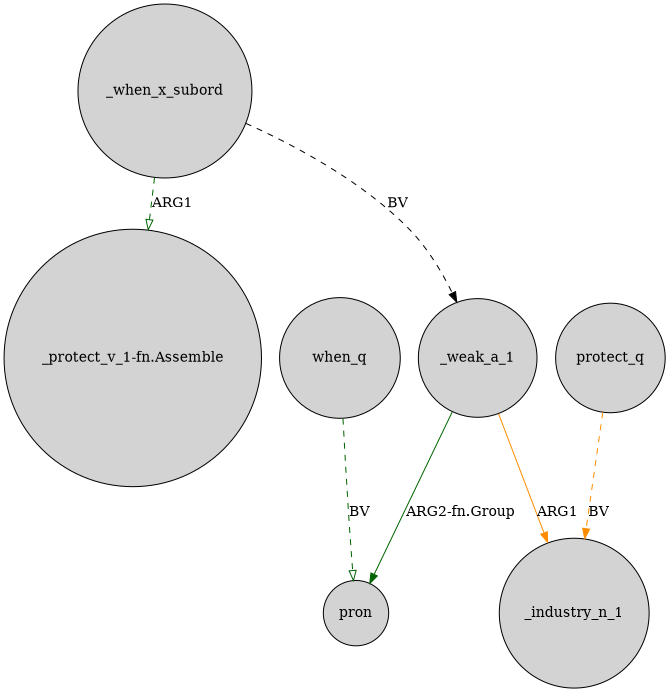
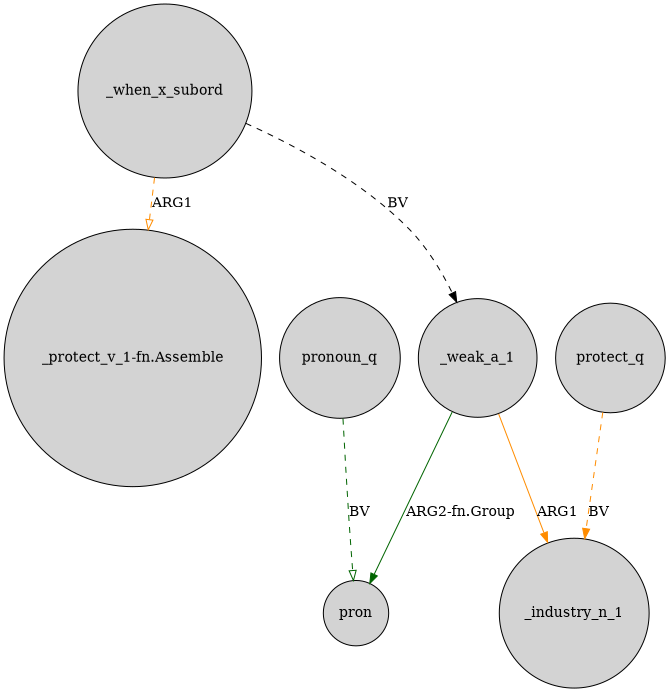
edge "_when_x_subord" -> "_protect_v_1-fn.Assemble": color darkgreen -> darkorange
node "when_q": label "when_q" -> "pronoun_q"
